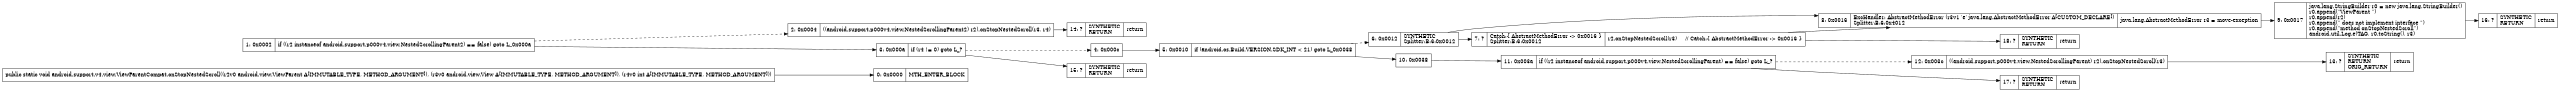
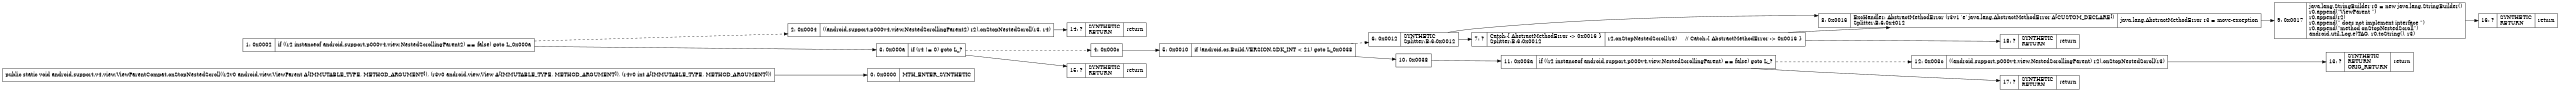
node "0: 0x0000": text "MTH_ENTER_BLOCK" -> "MTH_ENTER_SYNTHETIC"
